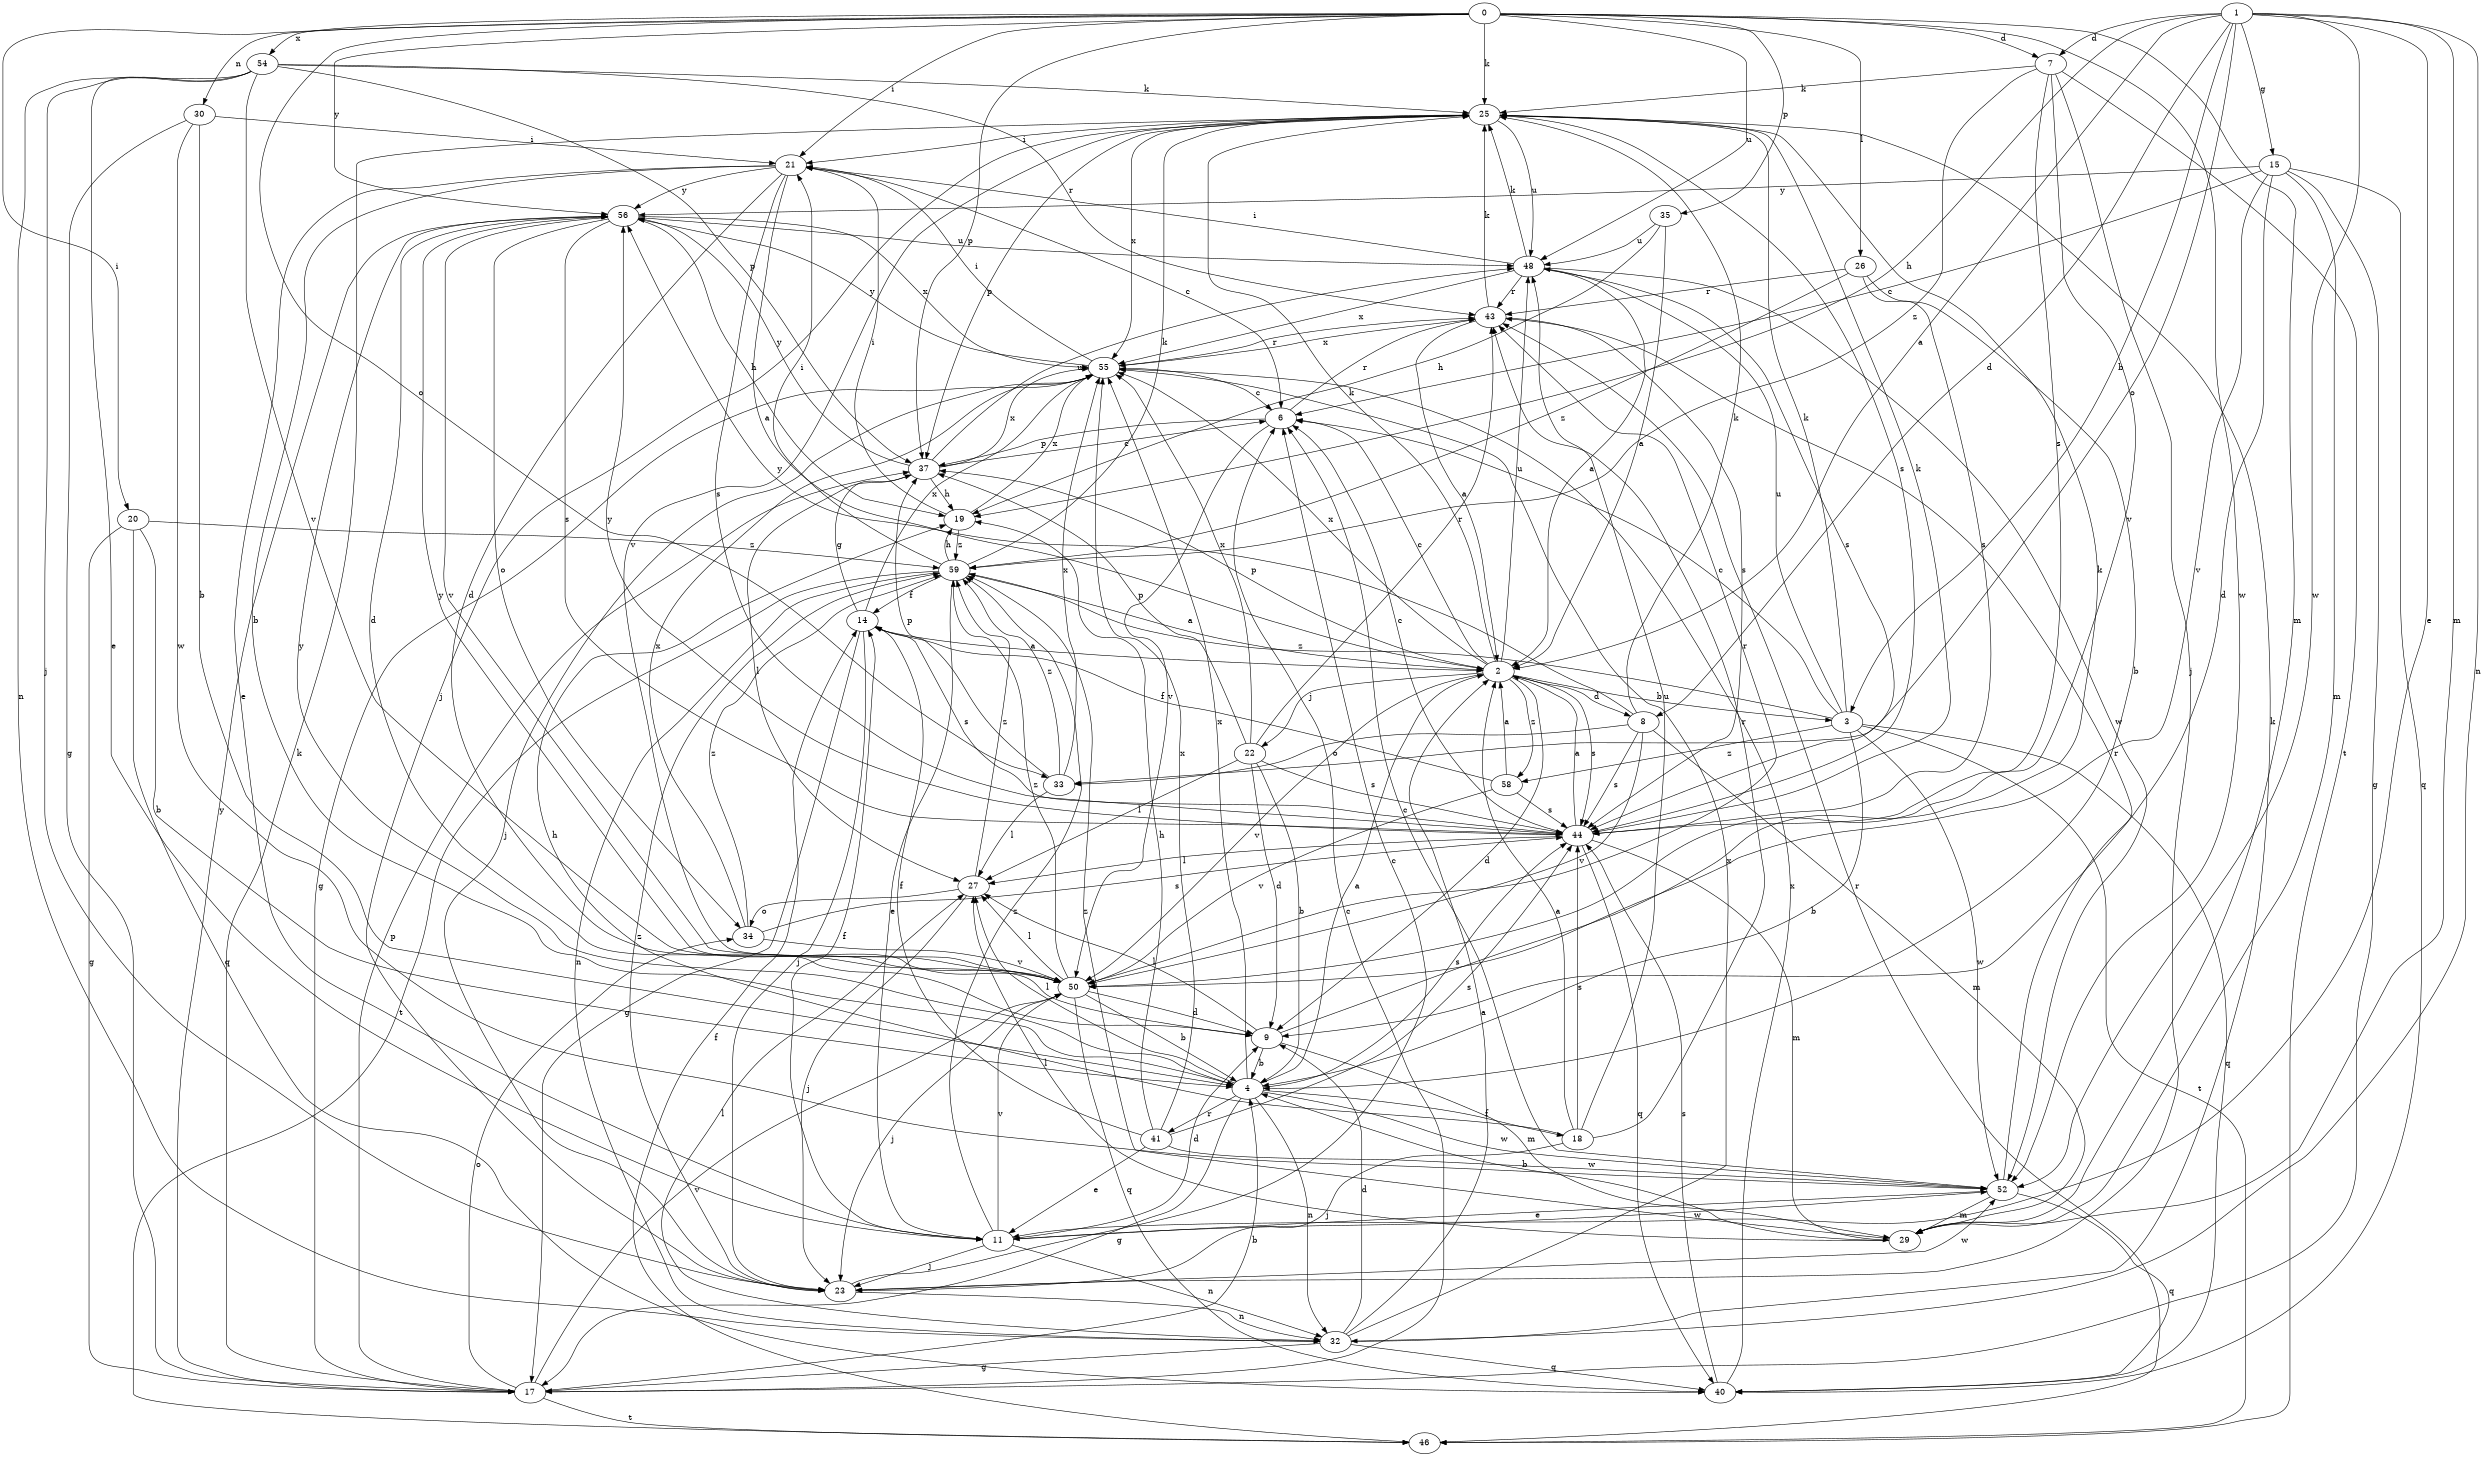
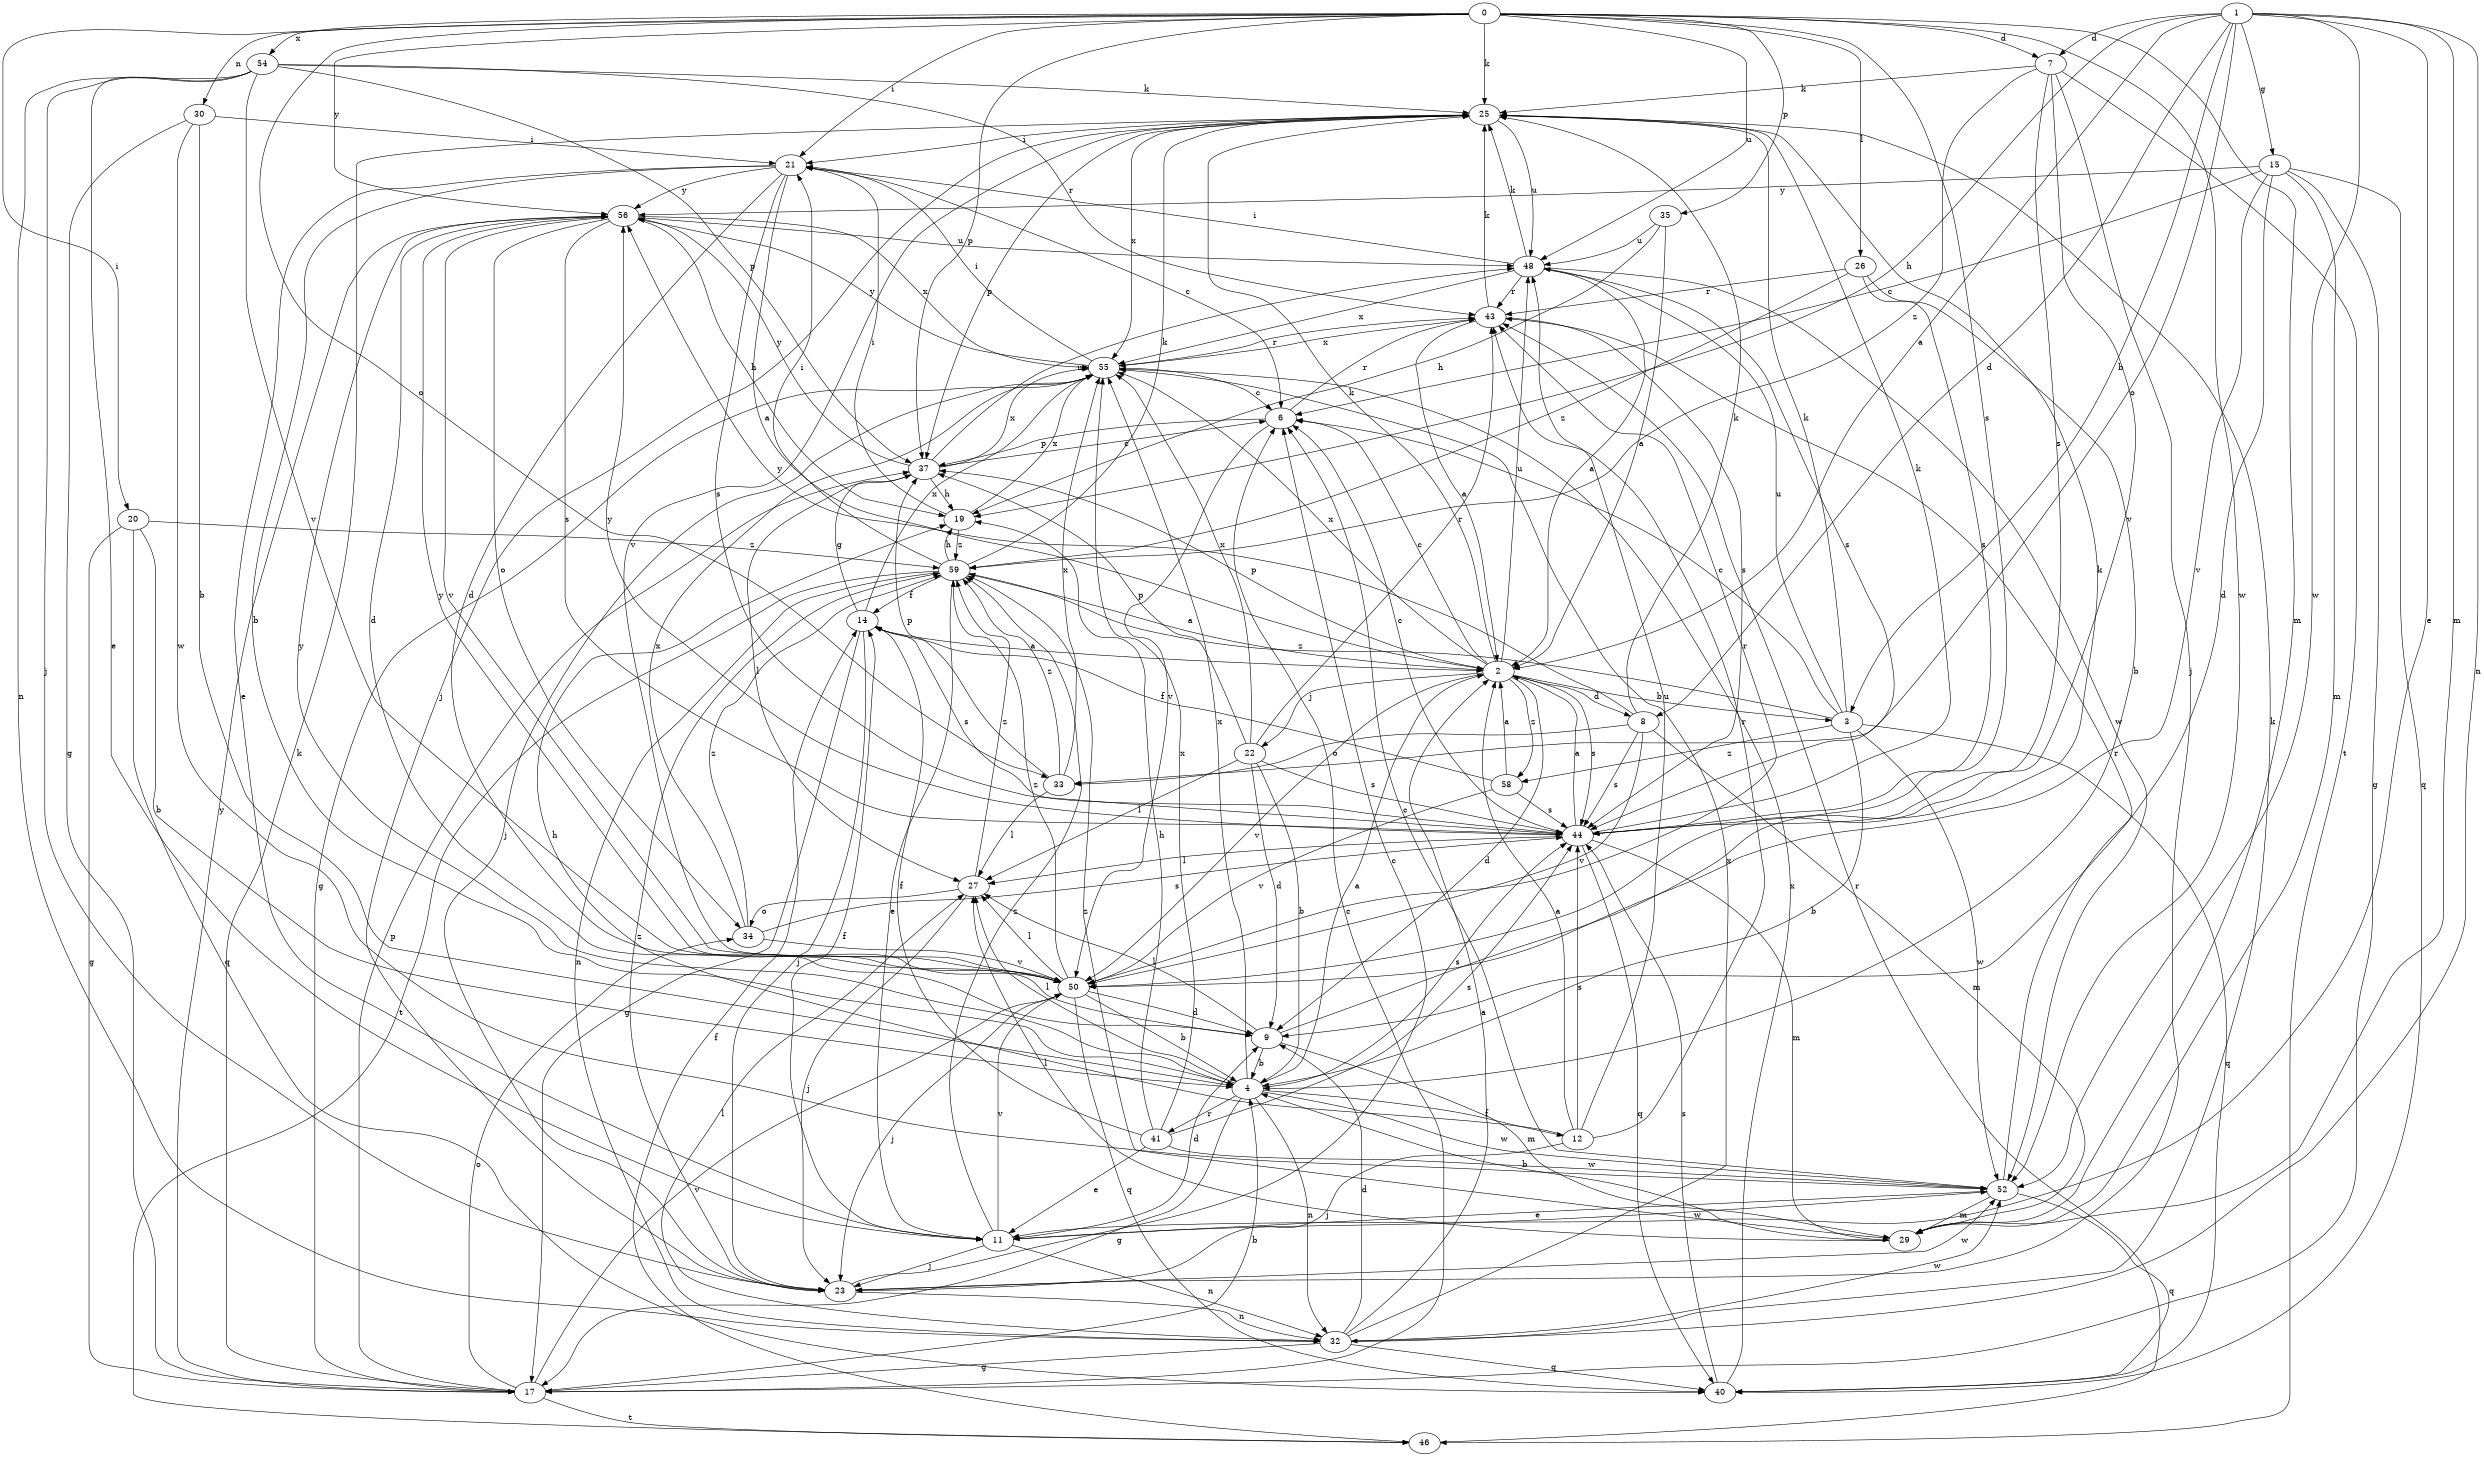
edge "25" -> "44": now "0" -> "44"
node "18": label "18" -> "12"
edge "32" -> "52": added, label "w"
edge "3" -> "46": removed, label "t"
